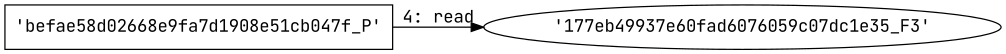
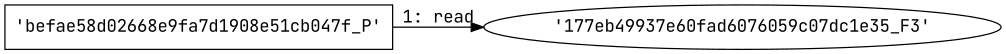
edge "'befae58d02668e9fa7d1908e51cb047f_P'" -> "'177eb49937e60fad6076059c07dc1e35_F3'": label "4: read" -> "1: read"
